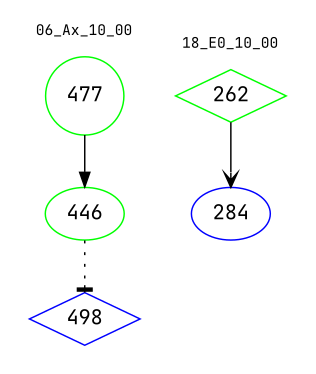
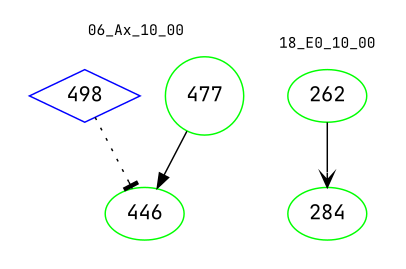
node "262": shape diamond -> ellipse
node "284": color blue -> green
edge "446" -> "498": reversed
